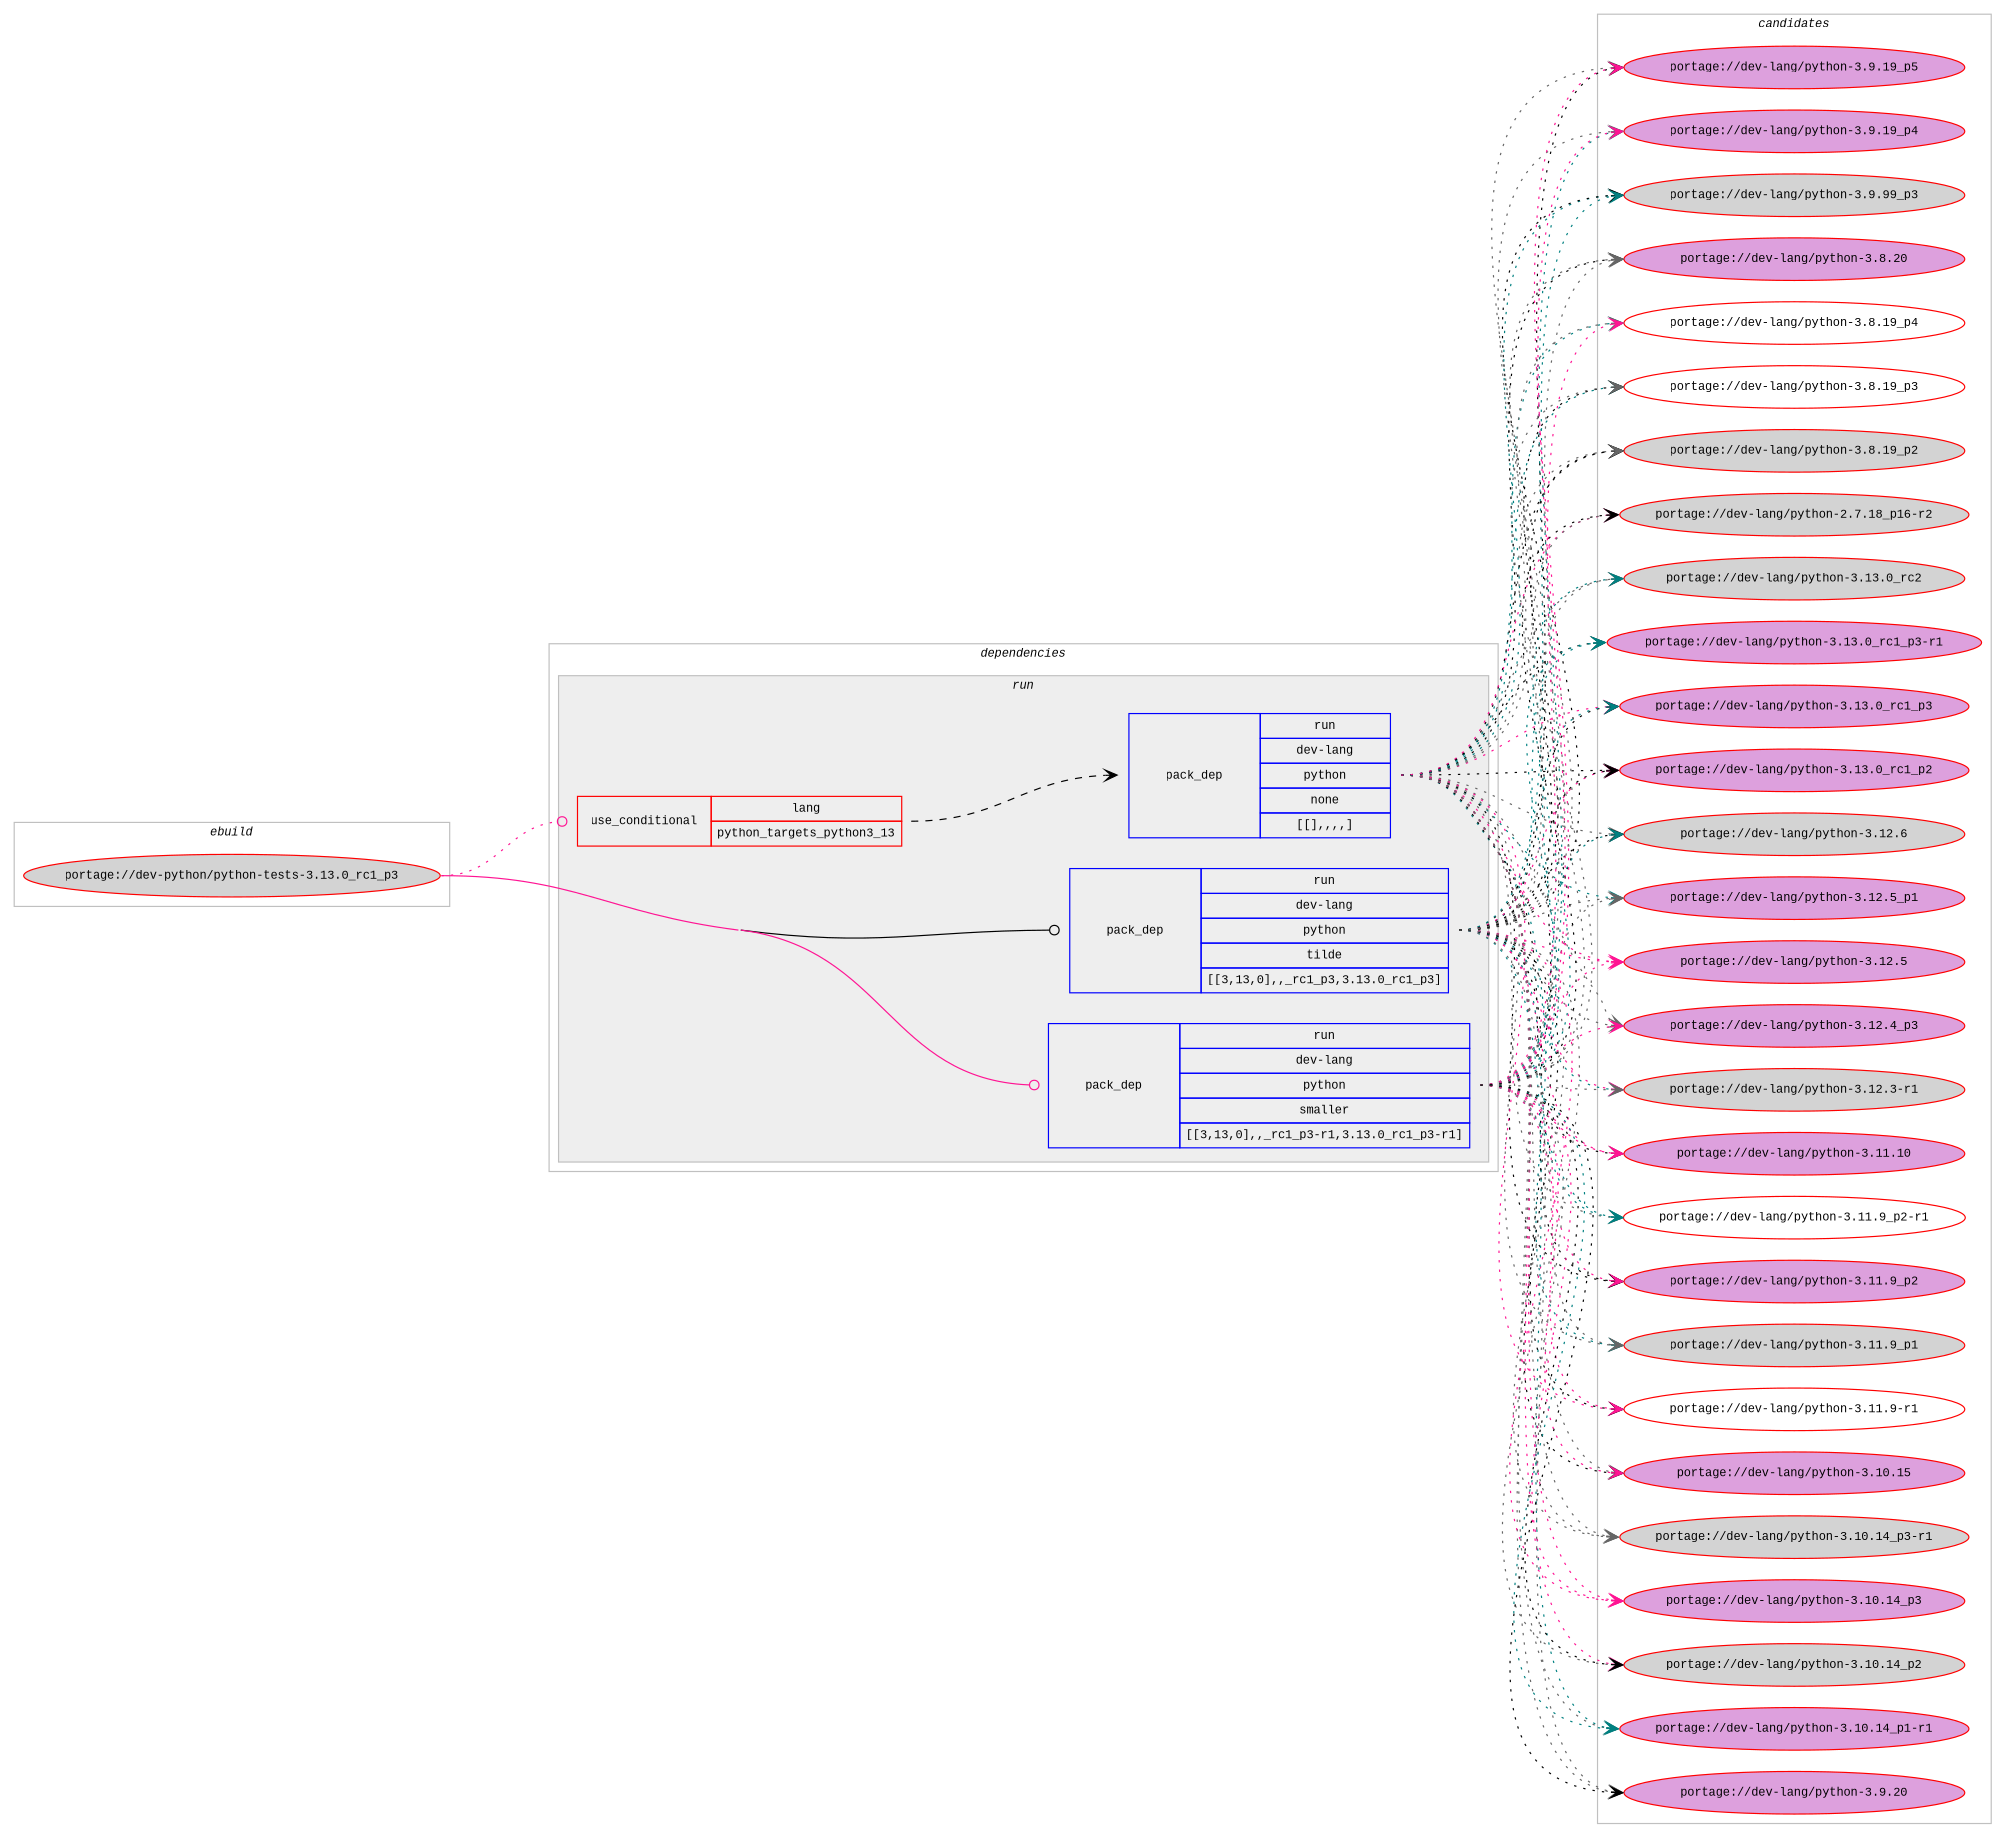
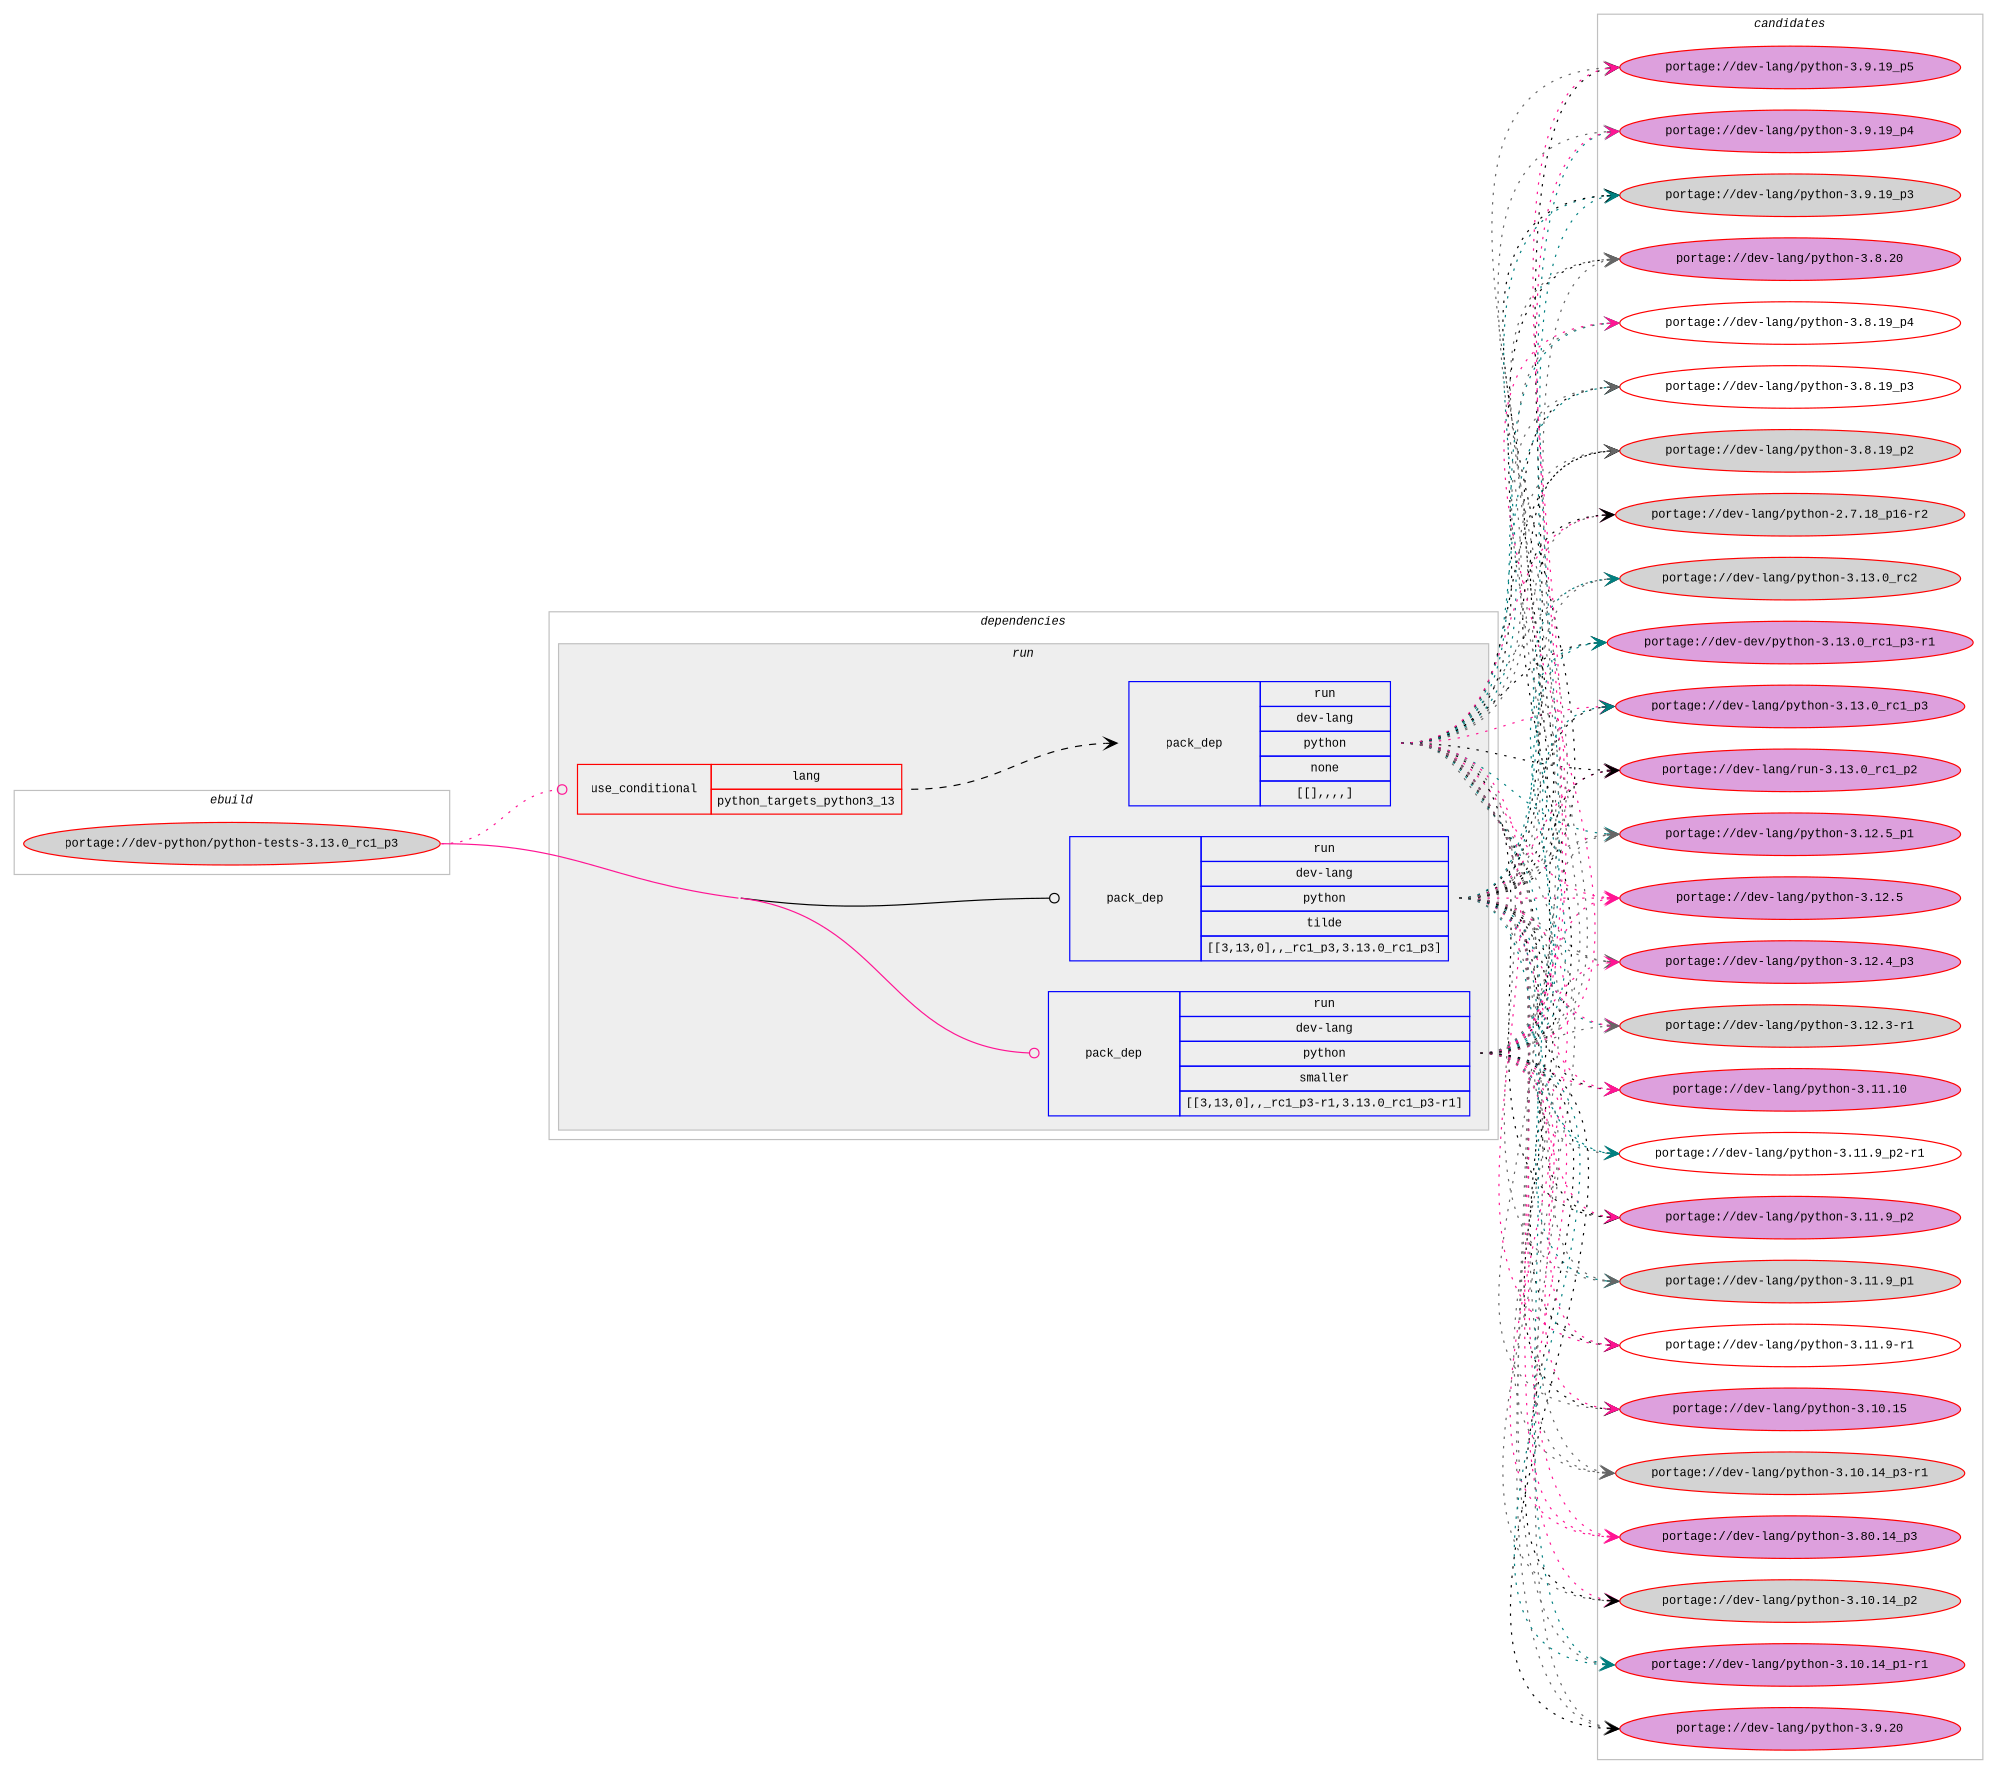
node "portage://dev-lang/python-3.9.99_p3": label "portage://dev-lang/python-3.9.99_p3" -> "portage://dev-lang/python-3.9.19_p3"
node "portage://dev-lang/python-3.13.0_rc1_p3-r1": label "portage://dev-lang/python-3.13.0_rc1_p3-r1" -> "portage://dev-dev/python-3.13.0_rc1_p3-r1"
node "portage://dev-lang/python-3.13.0_rc1_p2": label "portage://dev-lang/python-3.13.0_rc1_p2" -> "portage://dev-lang/run-3.13.0_rc1_p2"
node "portage://dev-lang/python-3.12.6": removed
node "portage://dev-lang/python-3.10.14_p3": label "portage://dev-lang/python-3.10.14_p3" -> "portage://dev-lang/python-3.80.14_p3"
